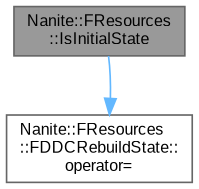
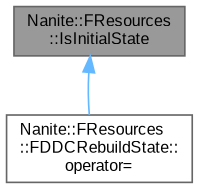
edge "Nanite::FResources ::IsInitialState" -> "Nanite::FResources ::FDDCRebuildState:: operator=": reversed
